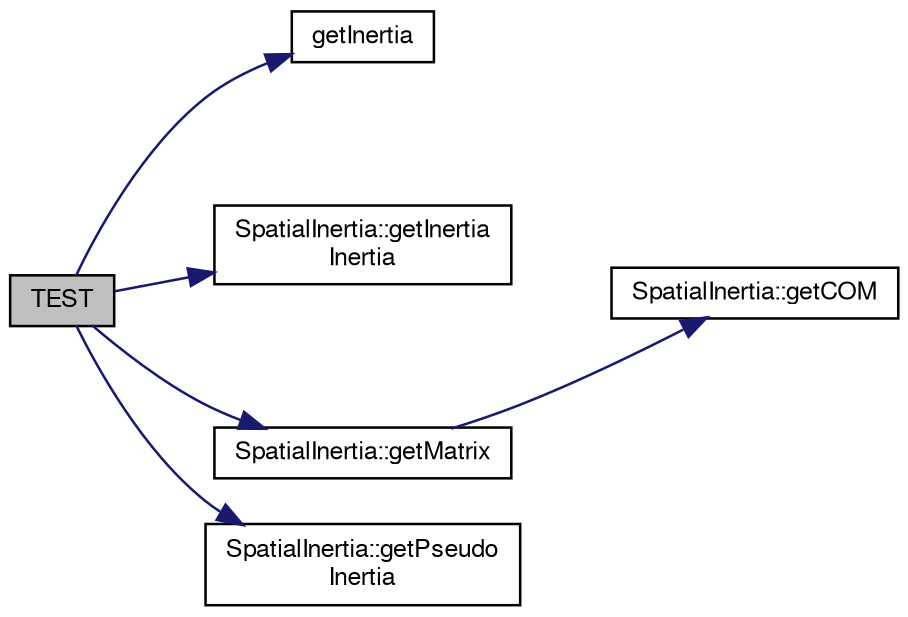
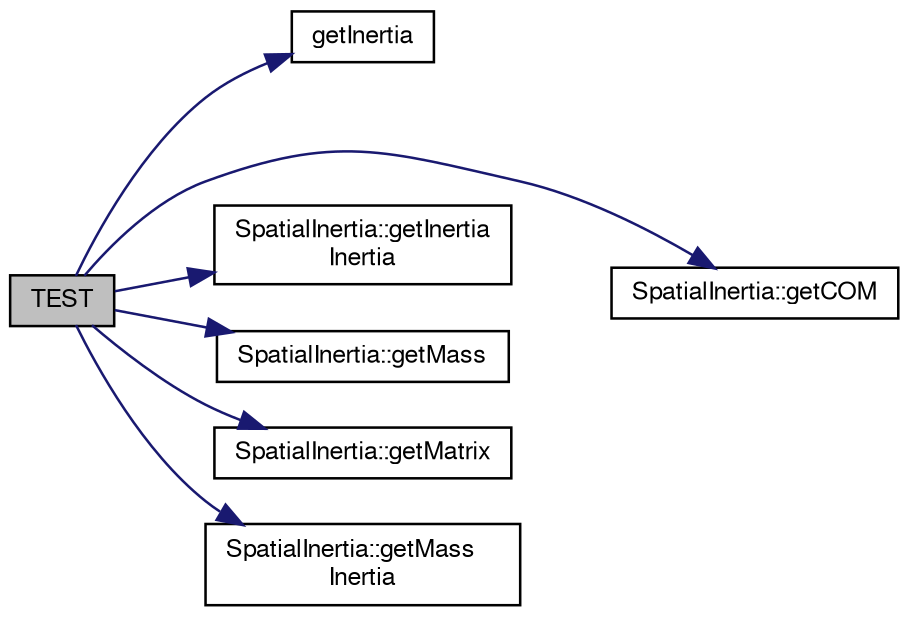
node "SpatialInertia::getMass": added
edge "SpatialInertia::getMatrix" -> "SpatialInertia::getCOM": now "TEST" -> "SpatialInertia::getCOM"
node "SpatialInertia::getPseudo Inertia": label "SpatialInertia::getPseudo Inertia" -> "SpatialInertia::getMass Inertia"
